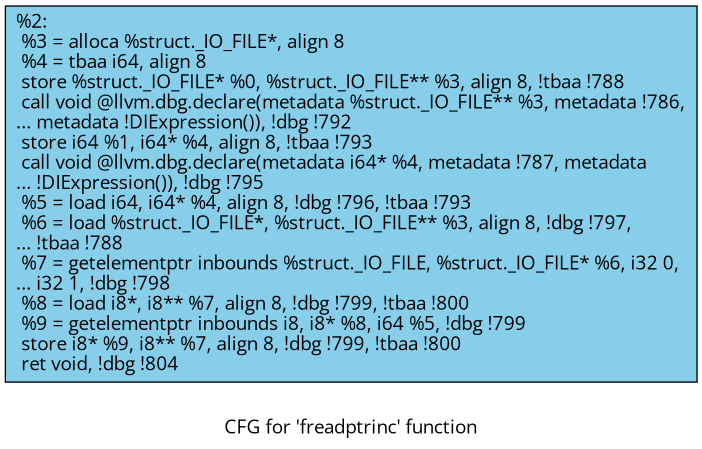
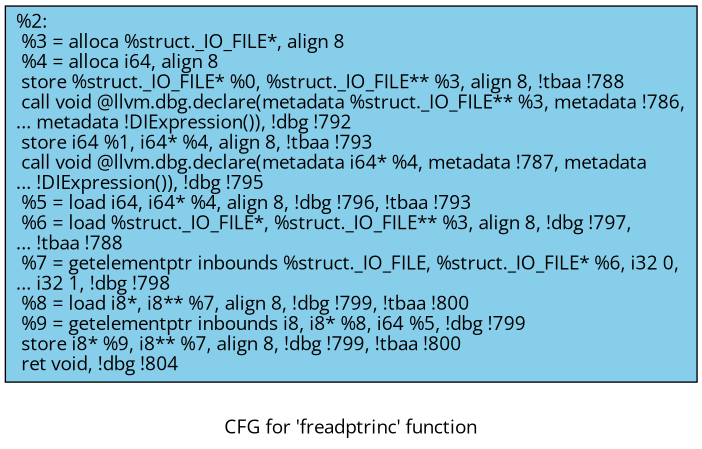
node "%2:": text "%4 = tbaa i64, align 8" -> "%4 = alloca i64, align 8"
